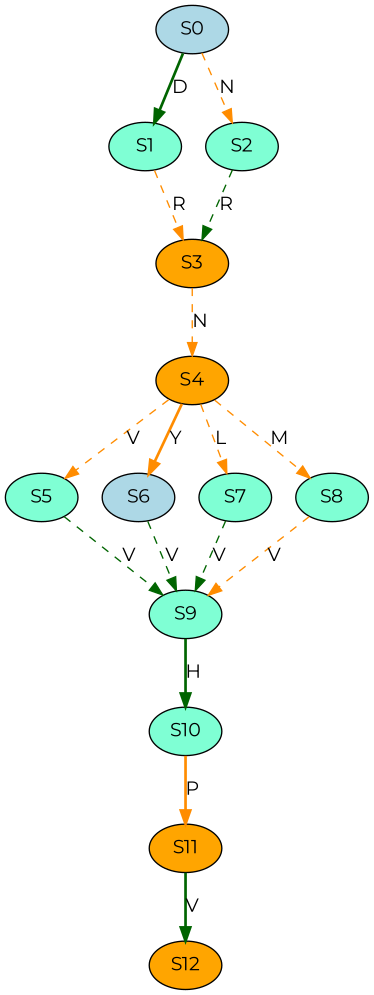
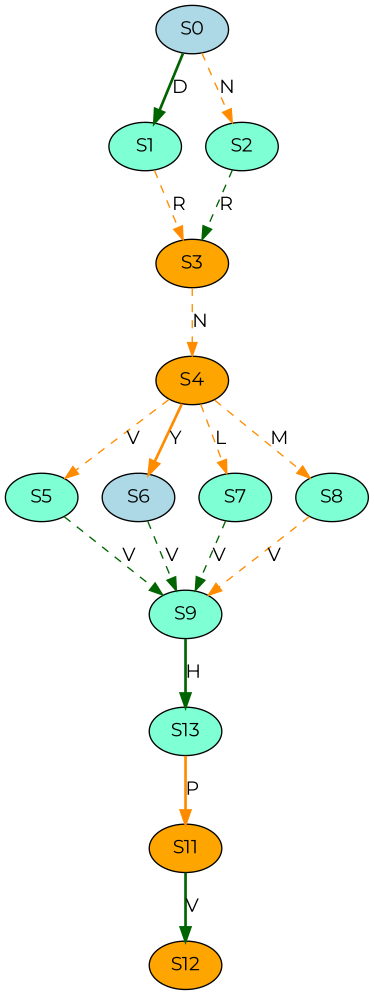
node "S10": label "S10" -> "S13"
